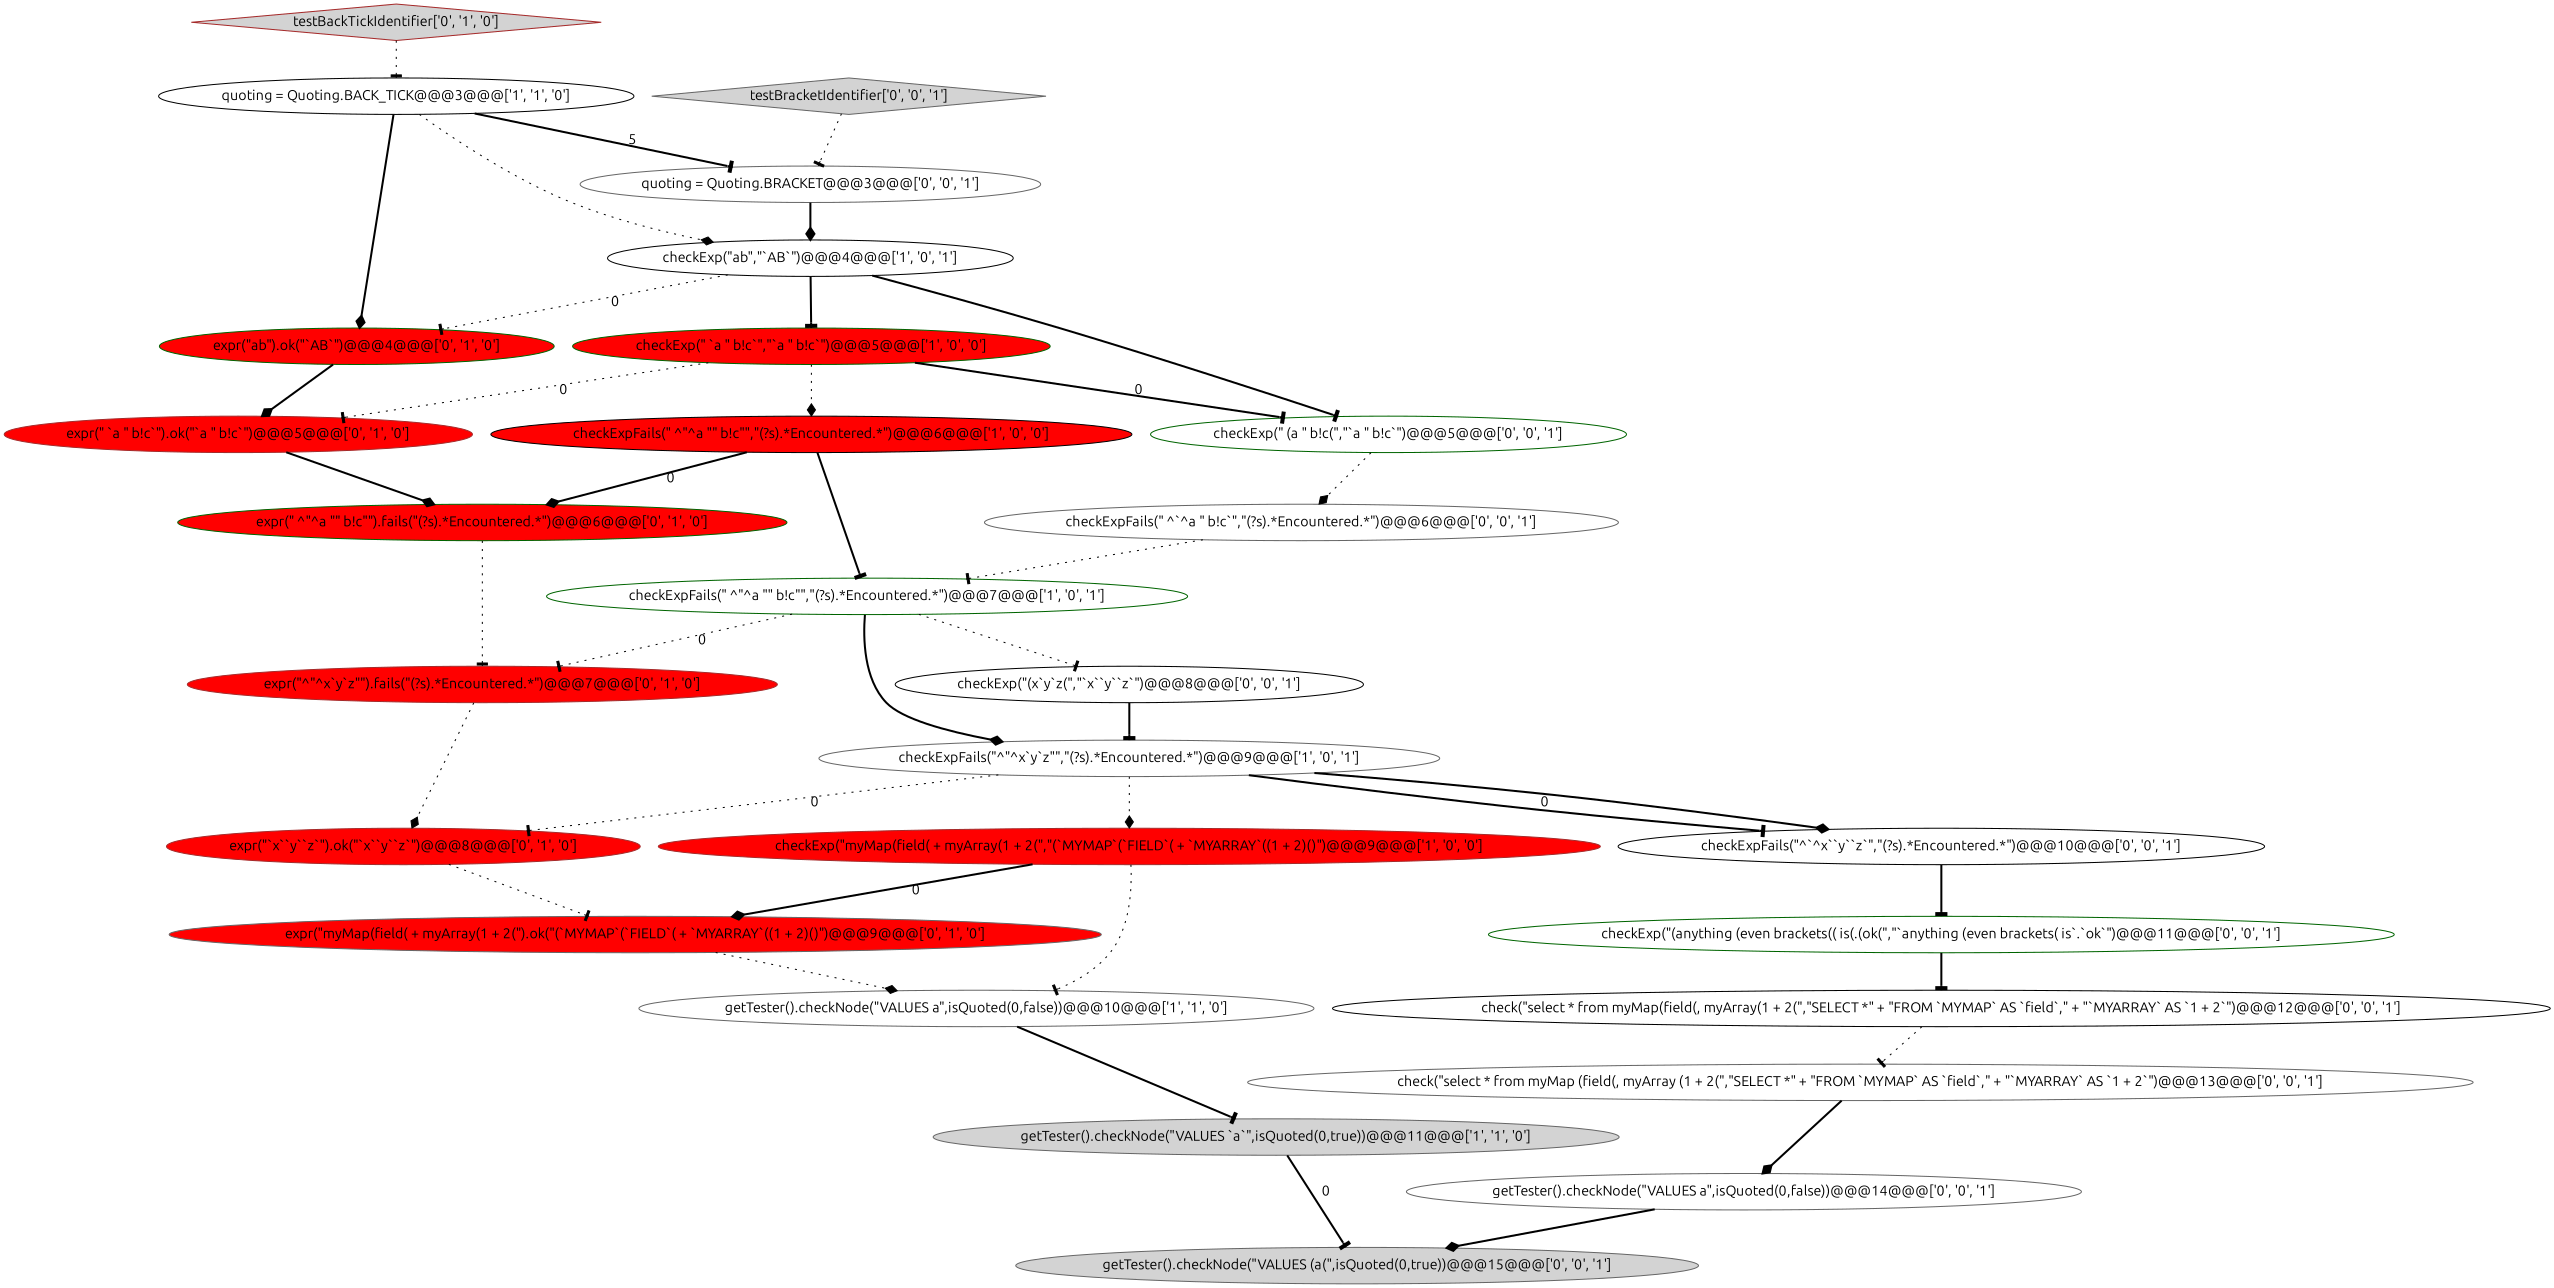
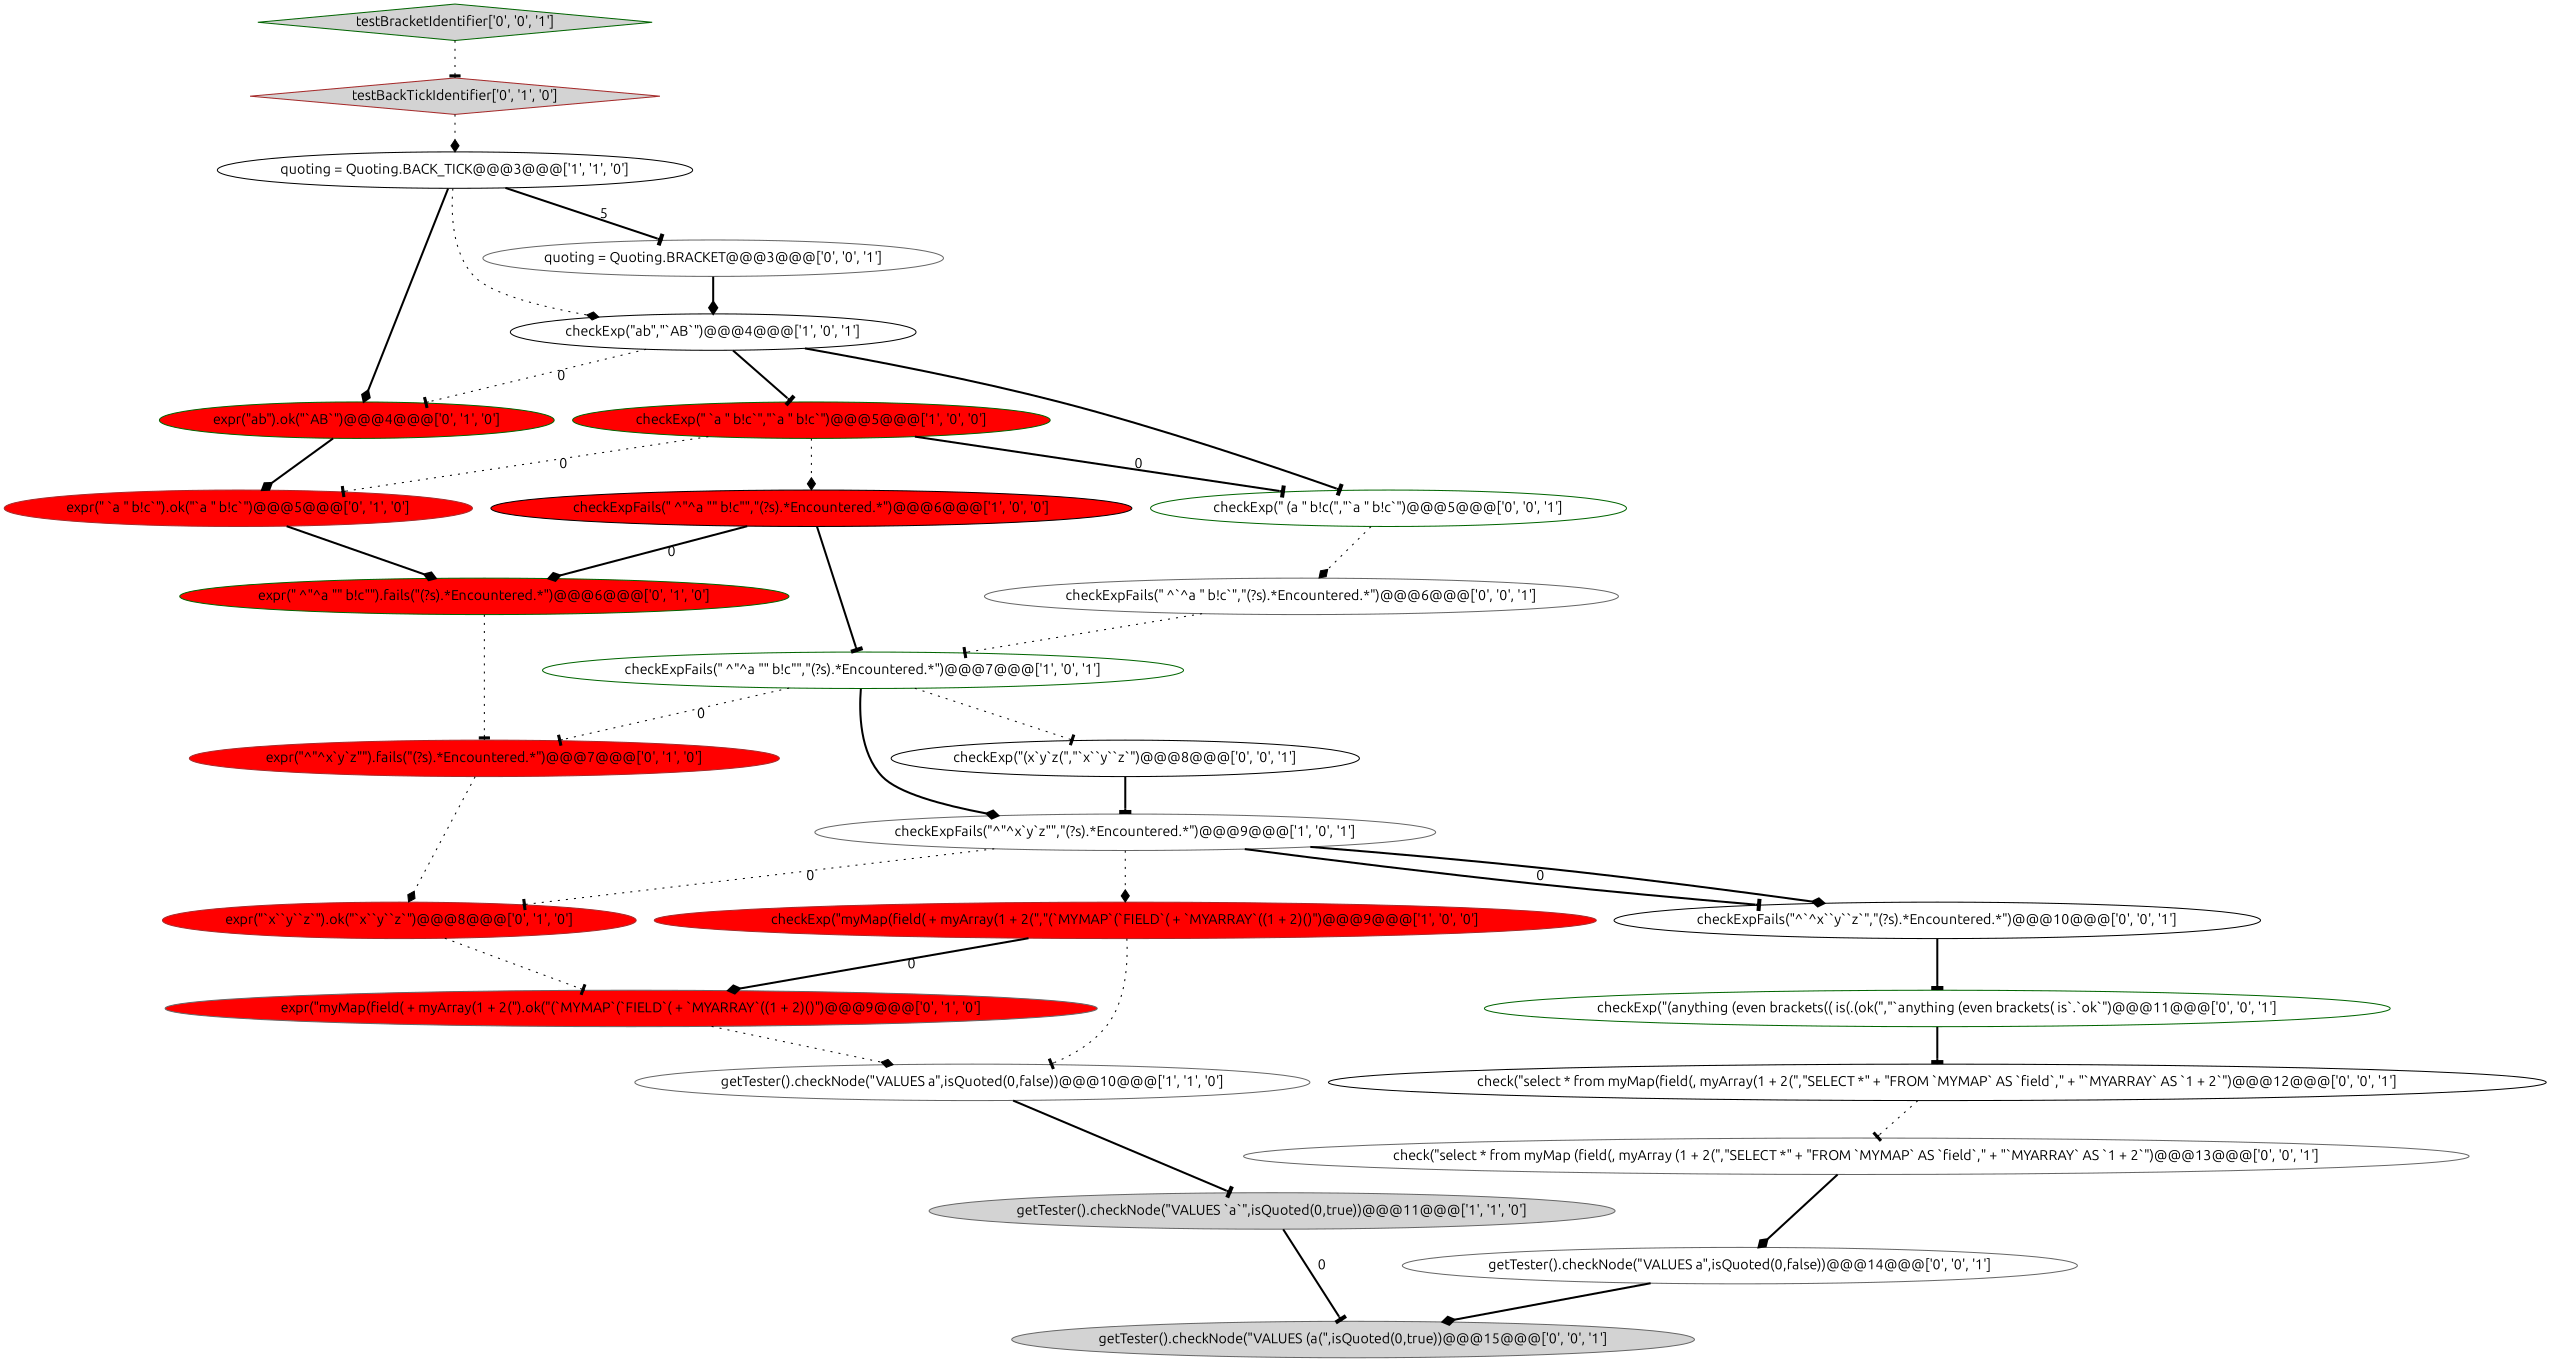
edge "testBackTickIdentifier['0', '1', '0']" -> "quoting = Quoting.BACK_TICK@@@3@@@['1', '1', '0']": arrowhead tee -> diamond
node "testBracketIdentifier['0', '0', '1']": color gray40 -> darkgreen
edge "testBracketIdentifier['0', '0', '1']" -> "quoting = Quoting.BRACKET@@@3@@@['0', '0', '1']": now "testBracketIdentifier['0', '0', '1']" -> "testBackTickIdentifier['0', '1', '0']"
